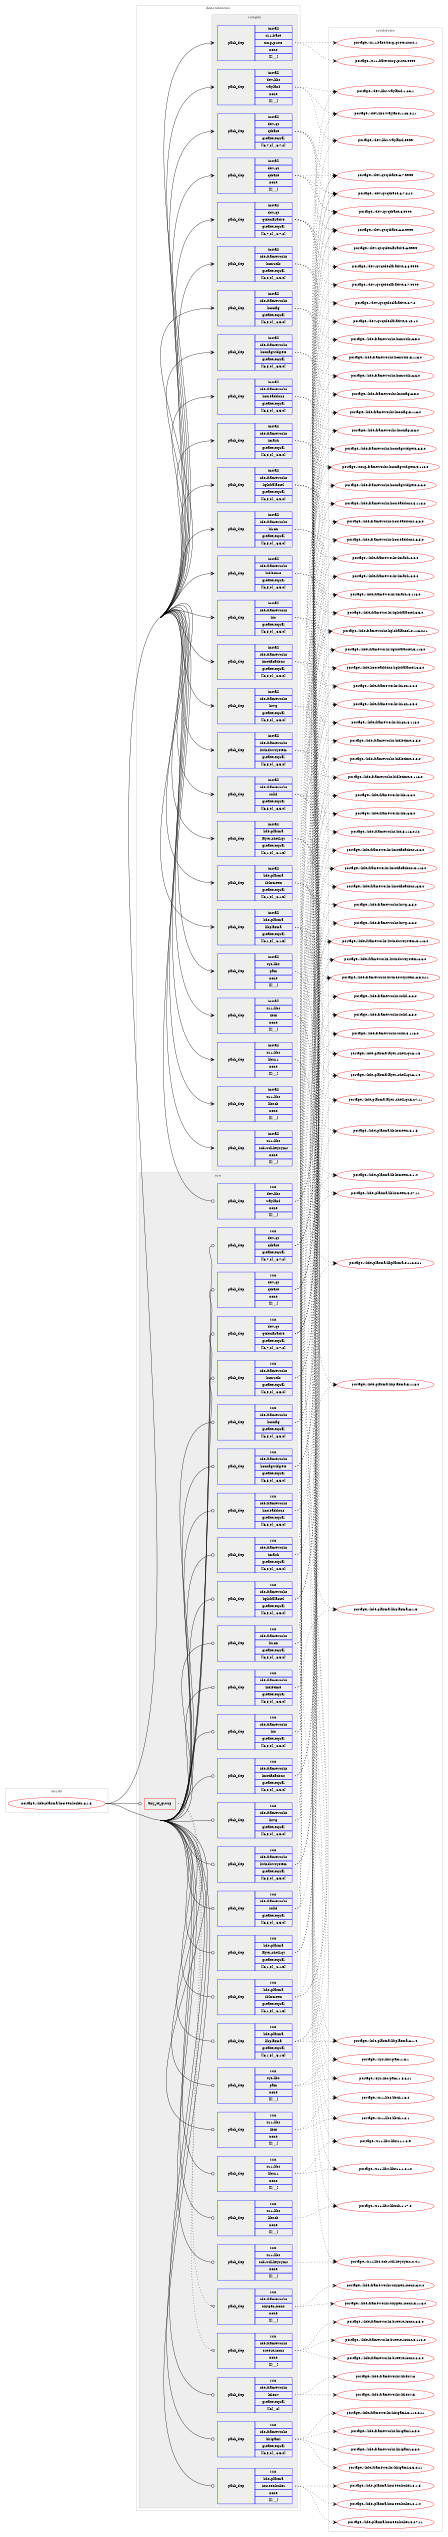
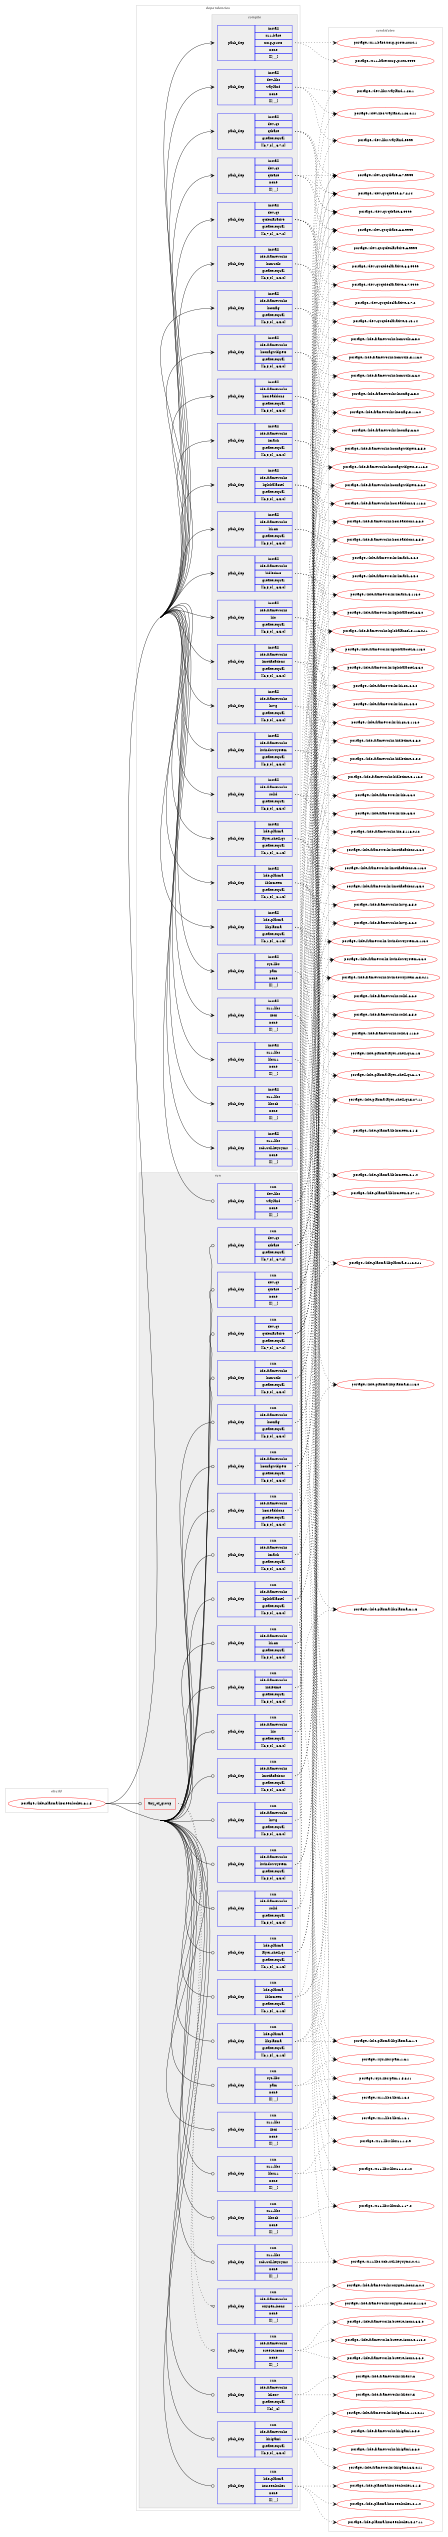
node "portage://xorg-frameworks/kconfigwidgets-5.116.0": label "portage://xorg-frameworks/kconfigwidgets-5.116.0" -> "portage://kde-frameworks/kconfigwidgets-5.116.0"
node "portage://kde-kcoreaddons/kglobalaccel-6.6.0": label "portage://kde-kcoreaddons/kglobalaccel-6.6.0" -> "portage://kde-frameworks/kglobalaccel-6.6.0"
